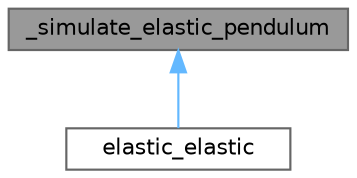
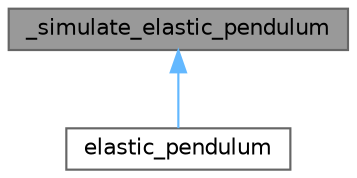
node "elastic_elastic": label "elastic_elastic" -> "elastic_pendulum"
